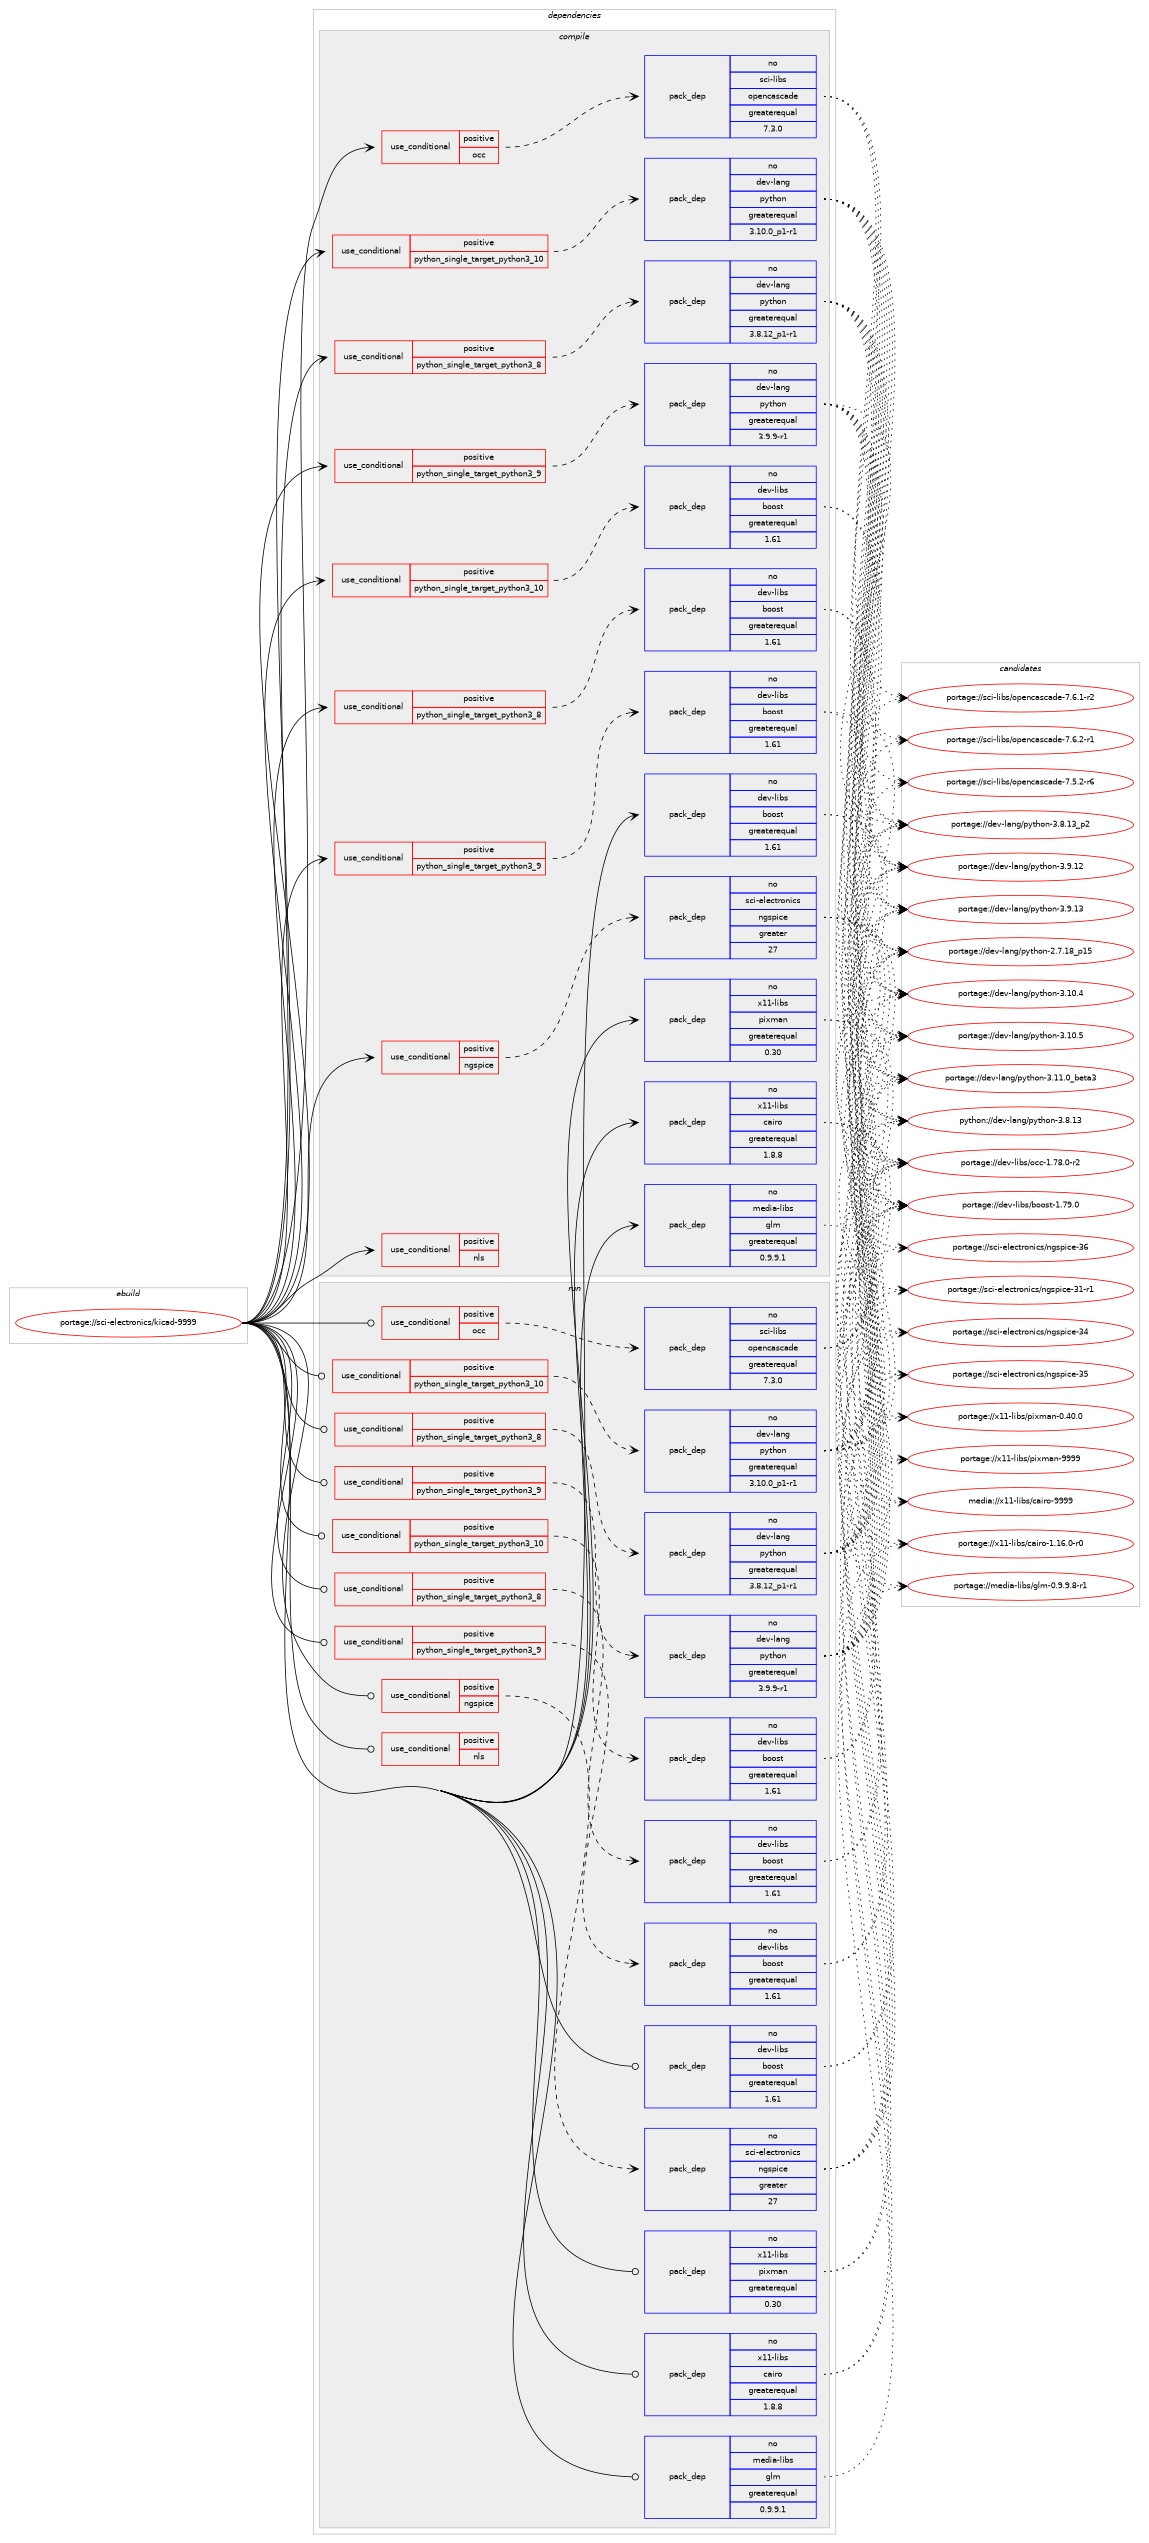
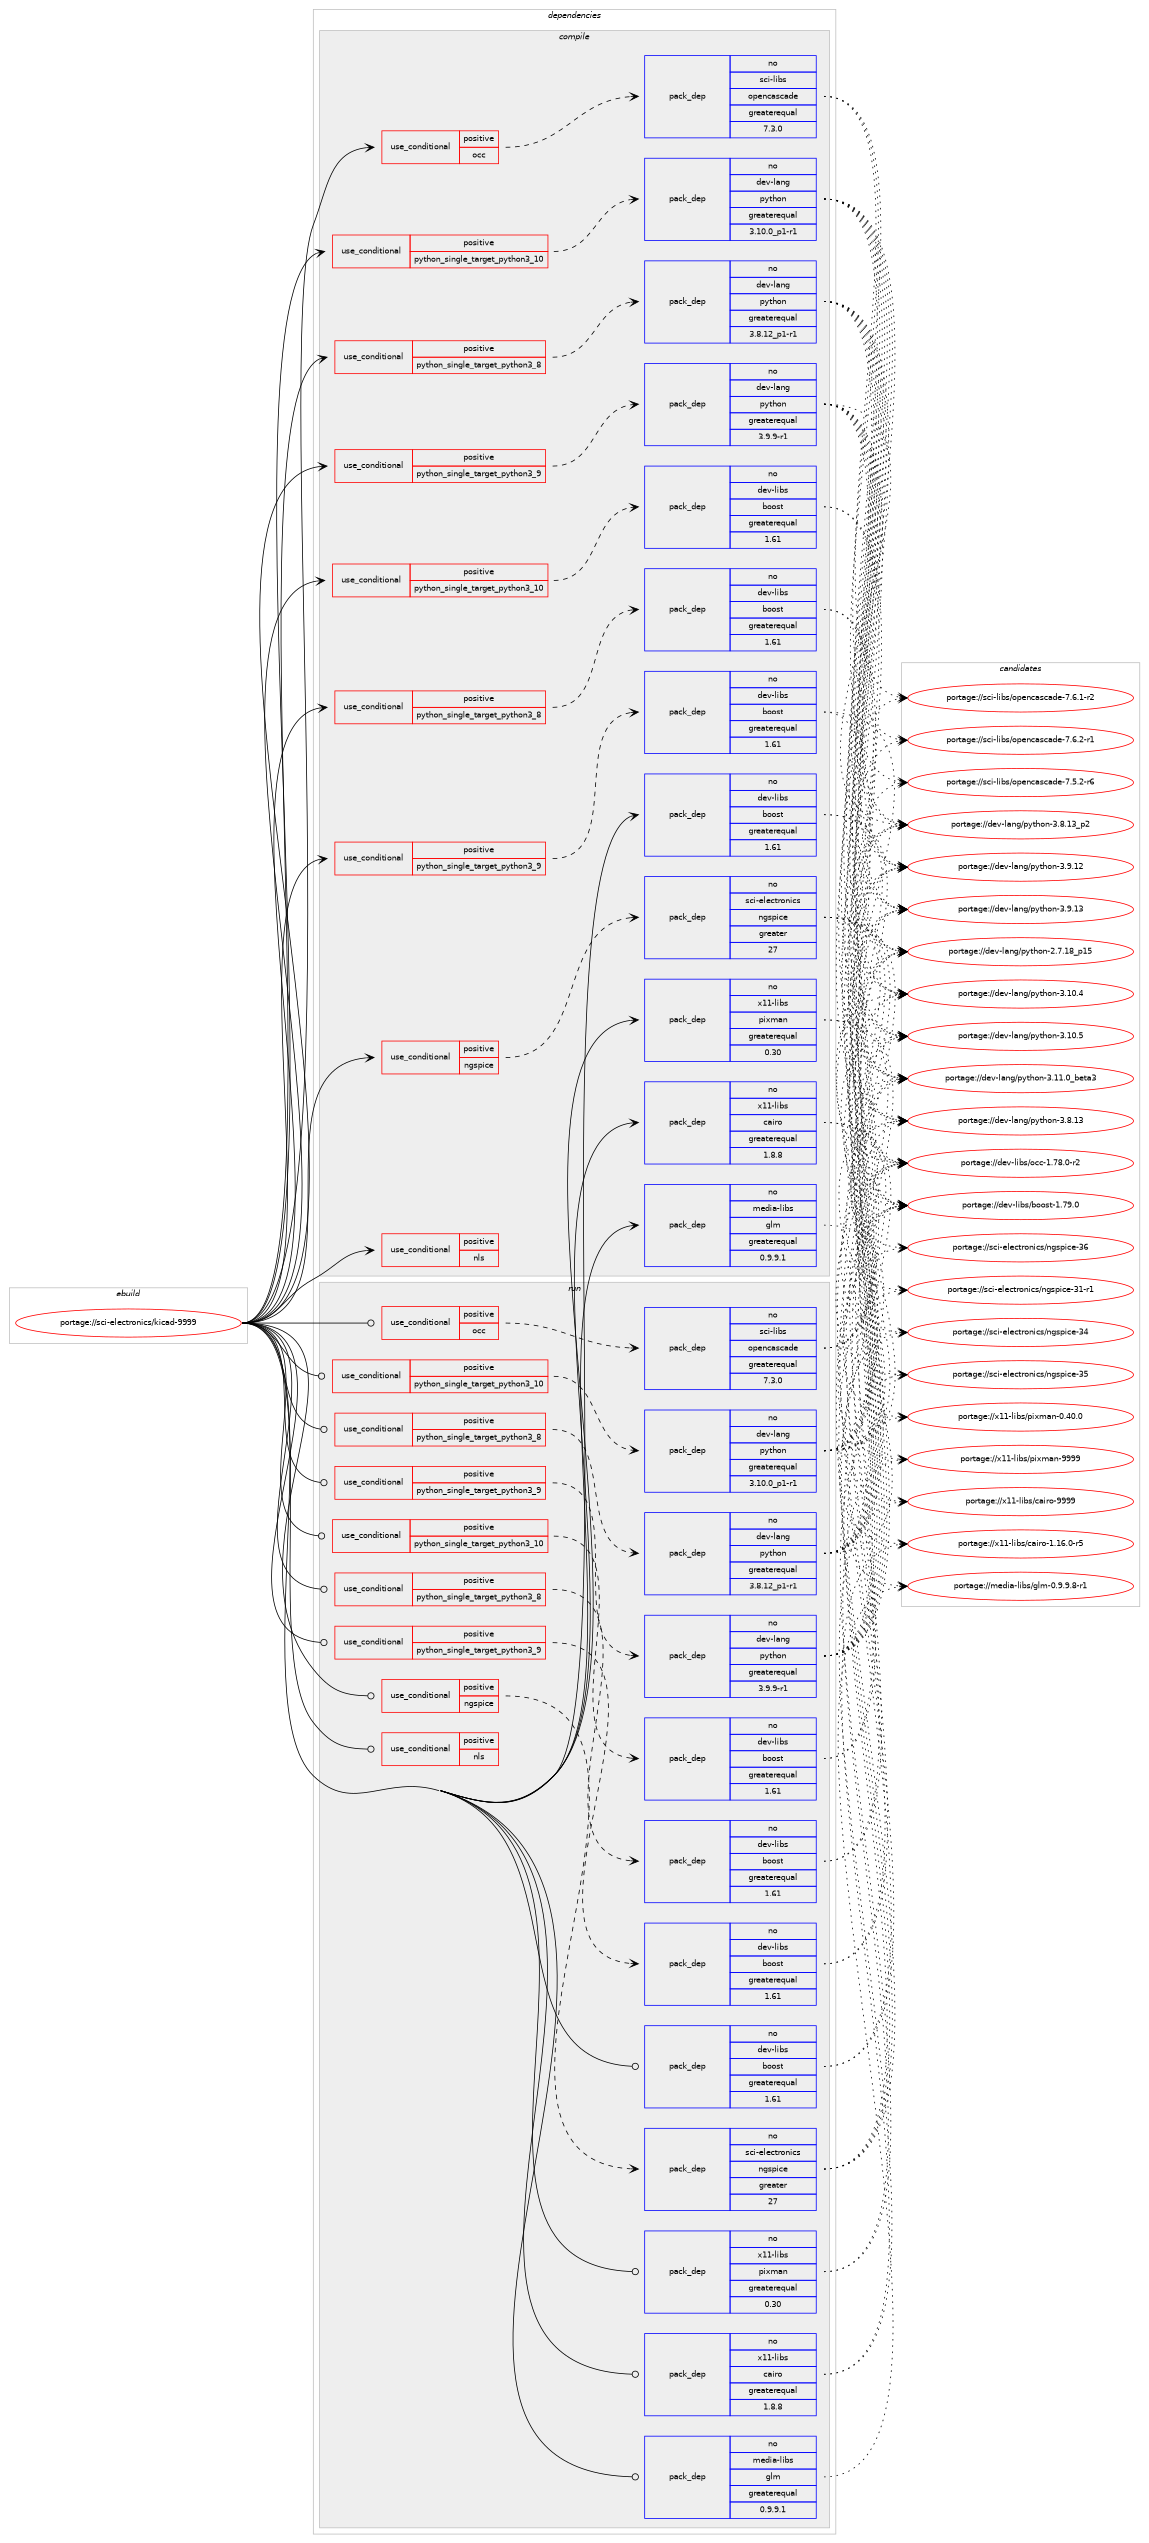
node "python://dev-lang/python-3.8.13": label "python://dev-lang/python-3.8.13" -> "portage://dev-lang/python-3.8.13"
node "media://x11-libs/cairo-9999": label "media://x11-libs/cairo-9999" -> "portage://x11-libs/cairo-9999"
node "portage://x11-libs/cairo-1.16.0-r0": label "portage://x11-libs/cairo-1.16.0-r0" -> "portage://x11-libs/cairo-1.16.0-r5"
